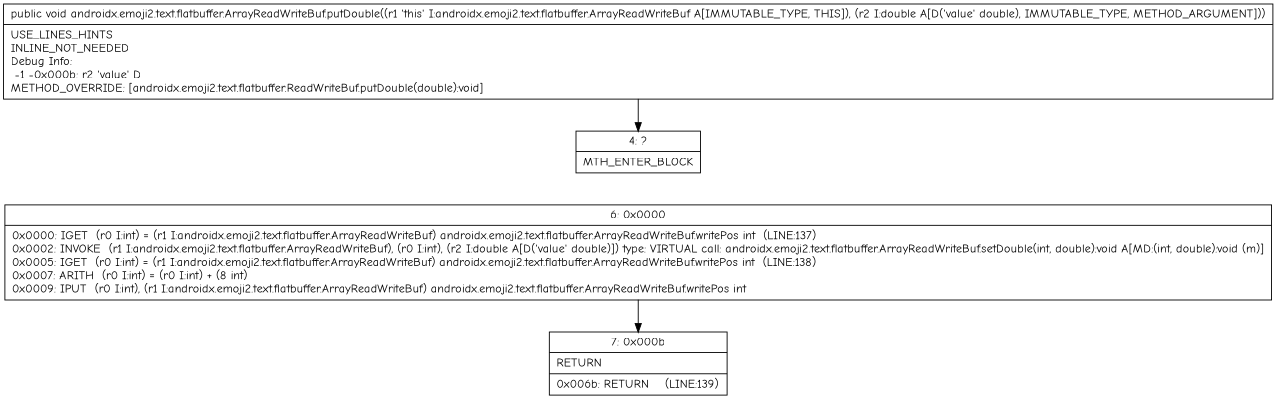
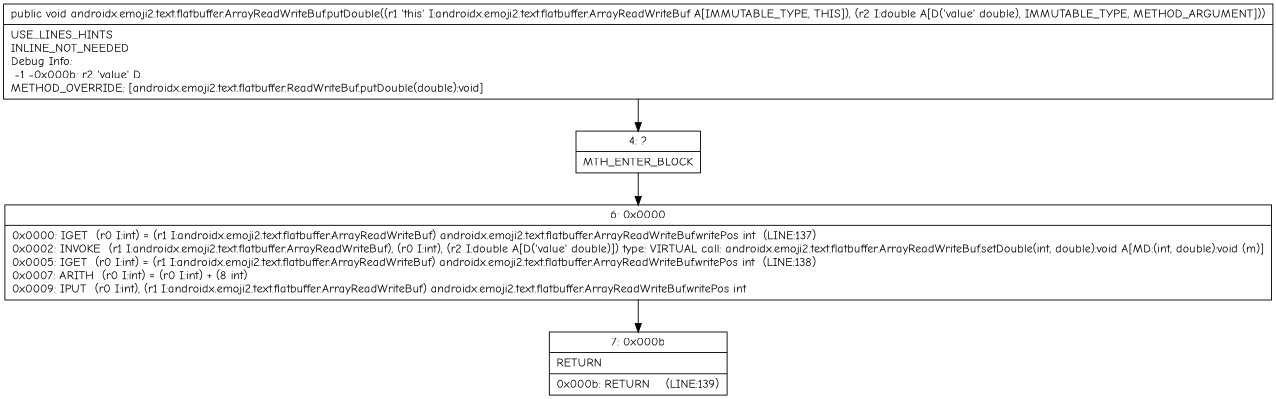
edge "4: ?" -> "6: 0x0000": added
node "7: 0x000b": text "0x006b: RETURN    (LINE:139)" -> "0x000b: RETURN    (LINE:139)"
